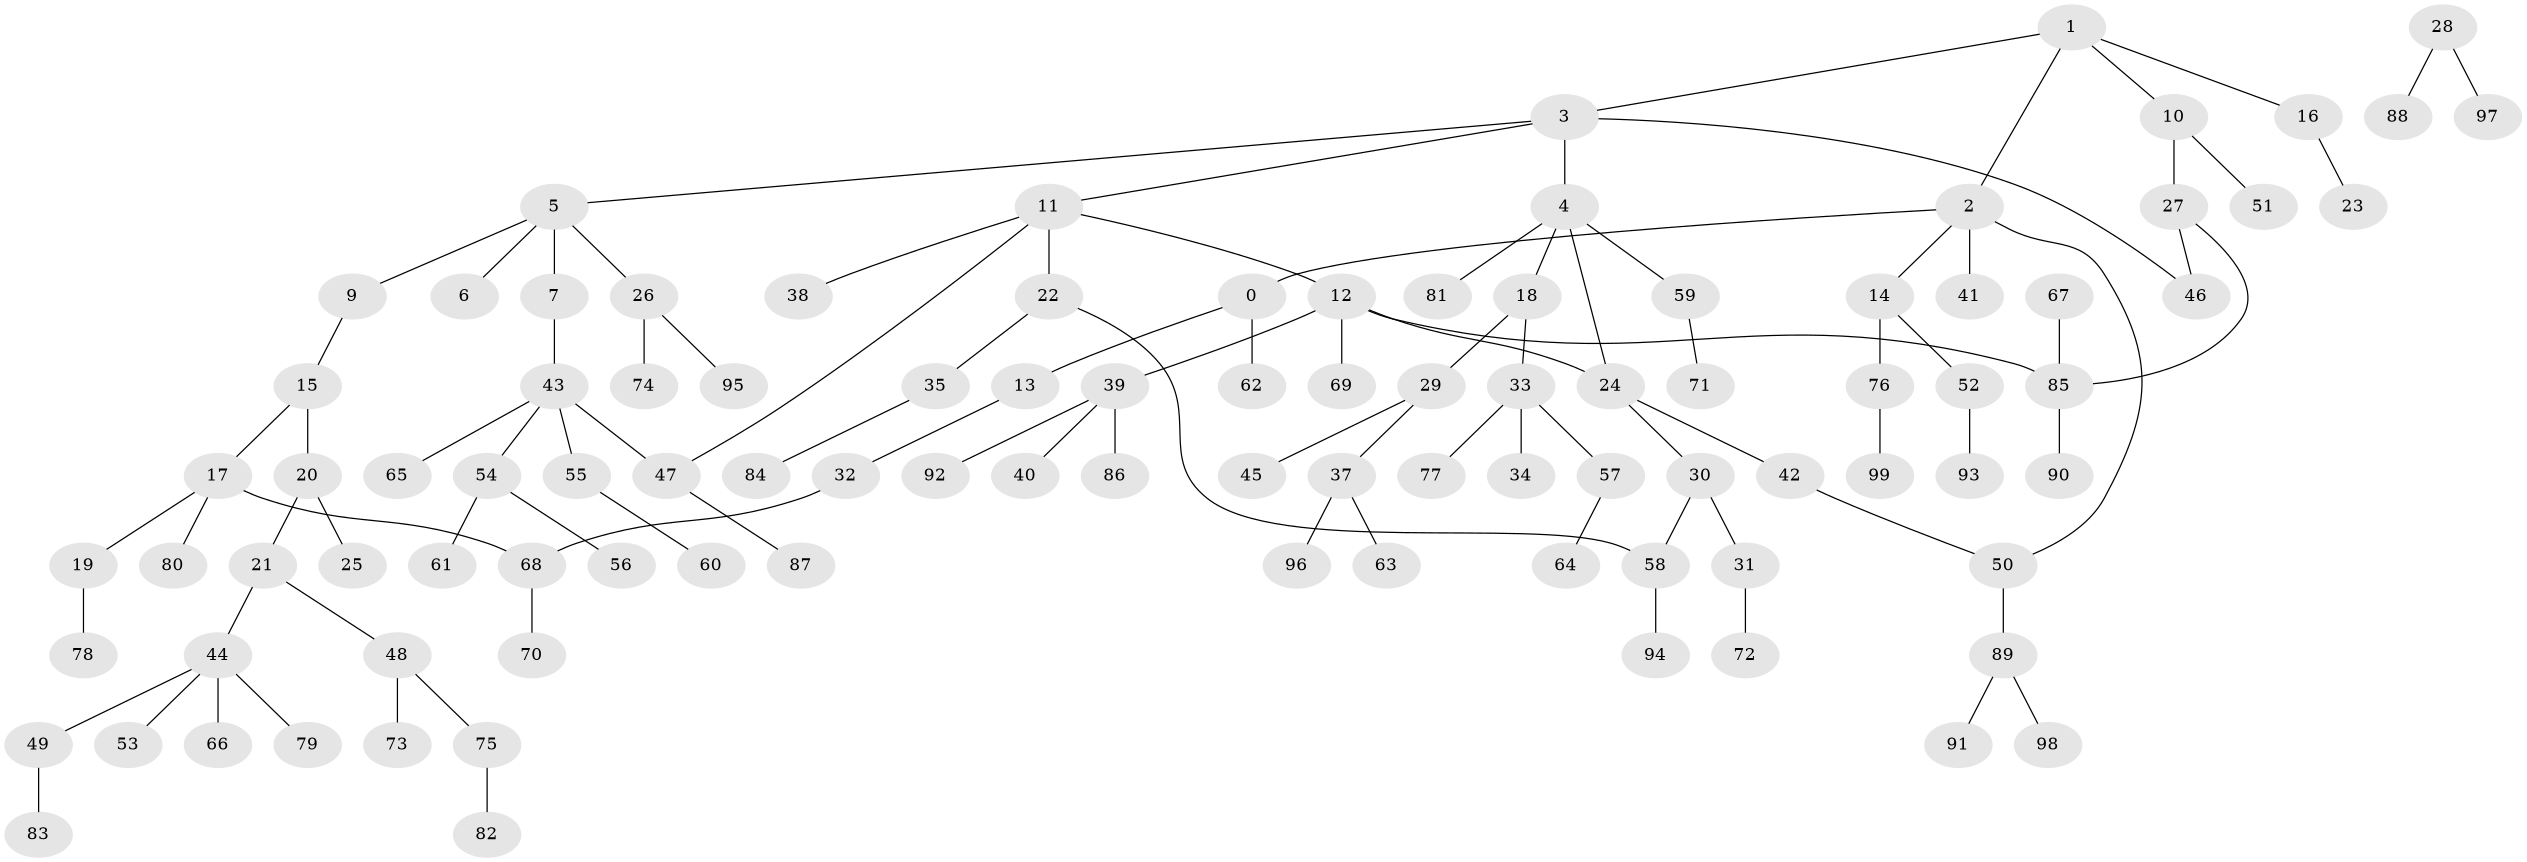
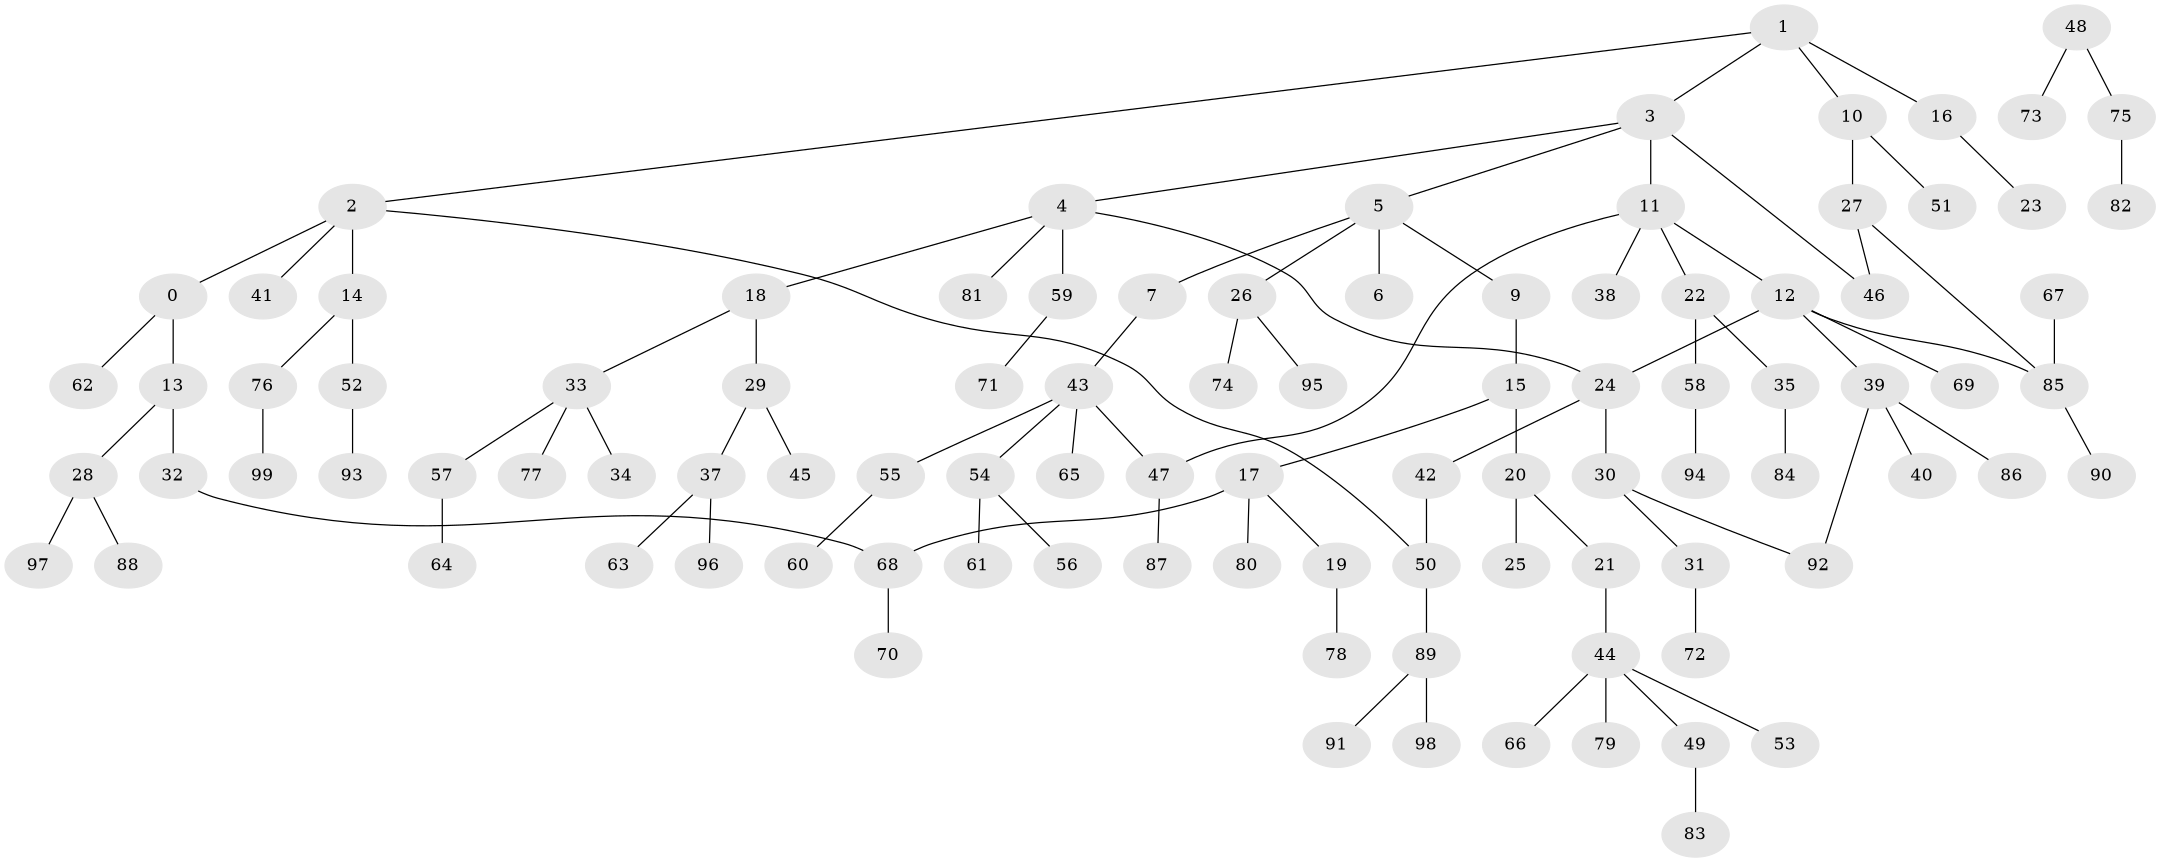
edge "13" -- "28": added
edge "30" -- "58": now "30" -- "92"
edge "21" -- "48": removed
